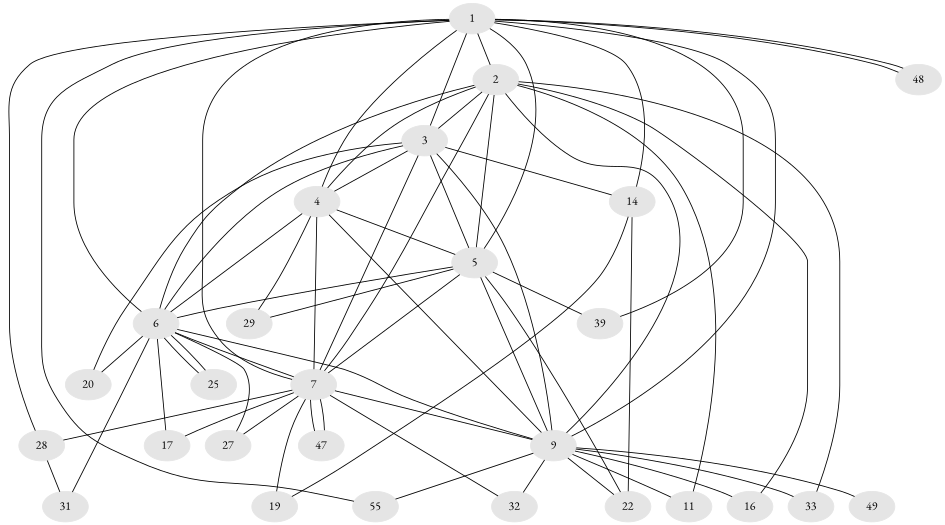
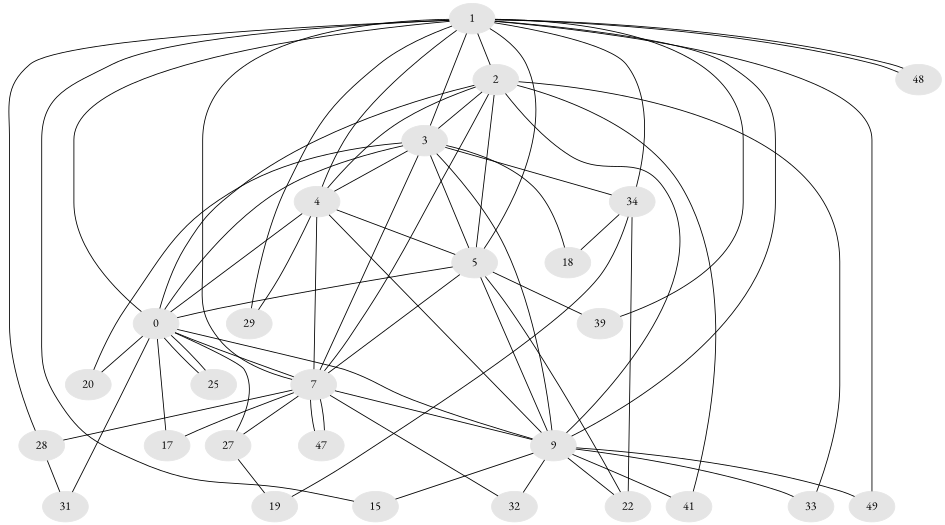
edge "1" -- "49": added
node "14": label "14" -> "34"
node "18": added
edge "5" -- "29": now "1" -- "29"
node "6": label "6" -> "0"
edge "7" -- "19": now "27" -- "19"
node "55": label "55" -> "15"
node "11": label "11" -> "41"
node "16": removed
